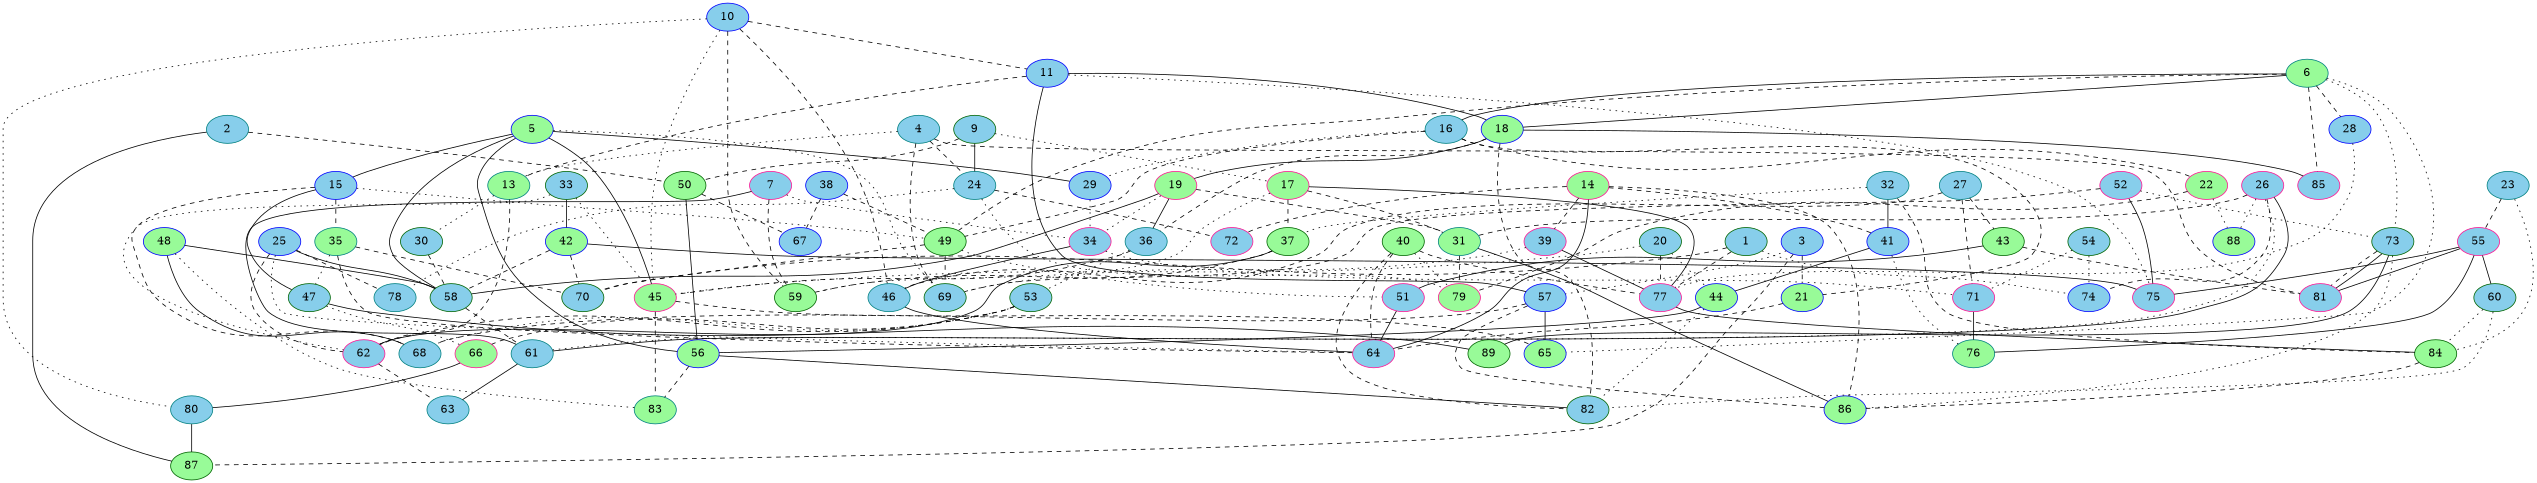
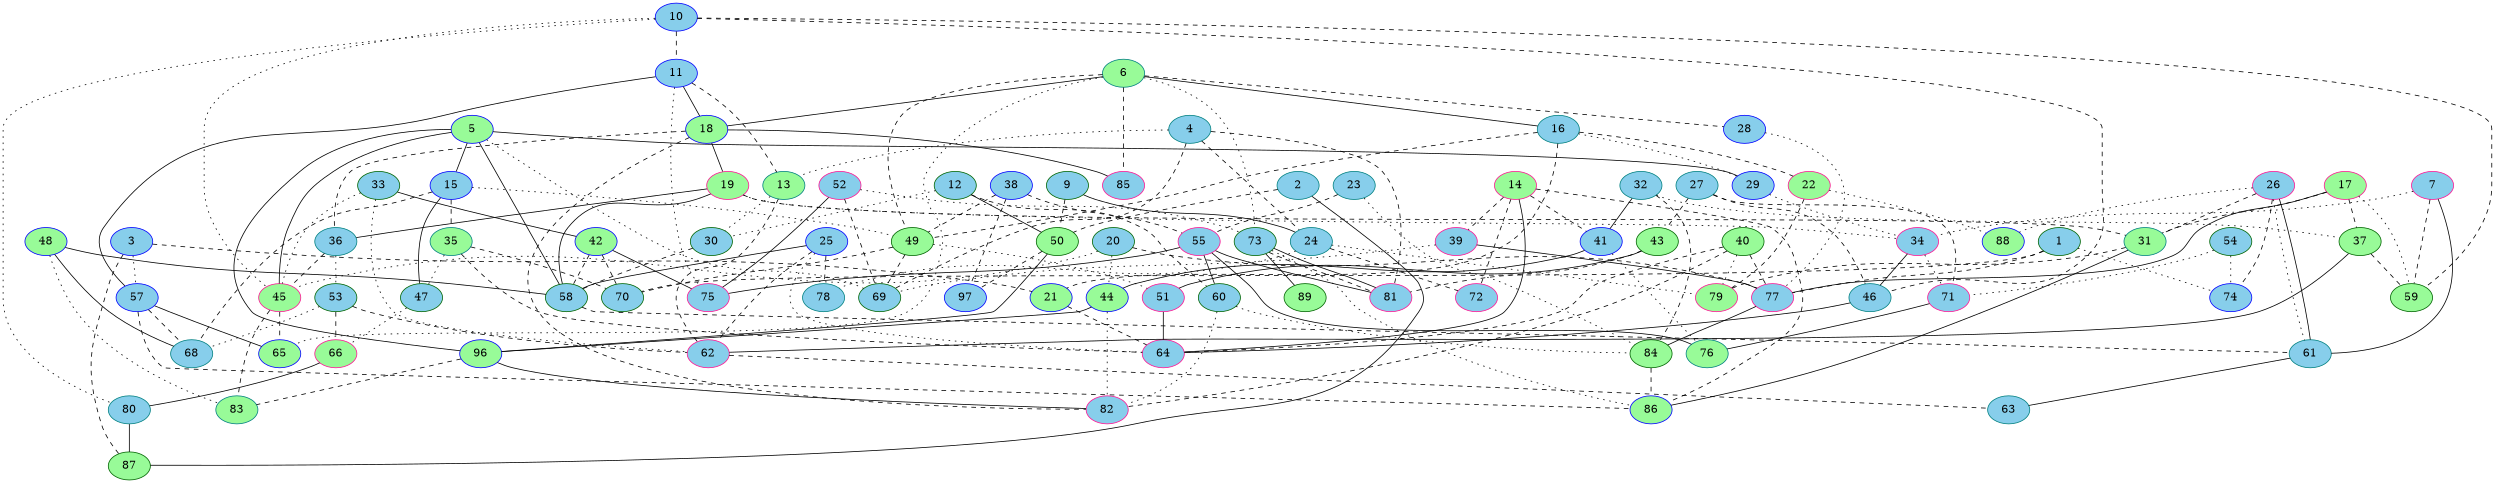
edge "9" -- "17": removed
node "12": added
edge "38" -- "55": added
node "67": label "67" -> "97"
edge "47" -- "89": removed
node "56": label "56" -> "96"
node "82": color darkgreen -> deeppink
